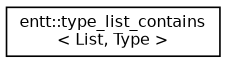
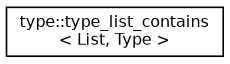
node "entt::type_list_contains < List, Type >": label "entt::type_list_contains < List, Type >" -> "type::type_list_contains < List, Type >"
